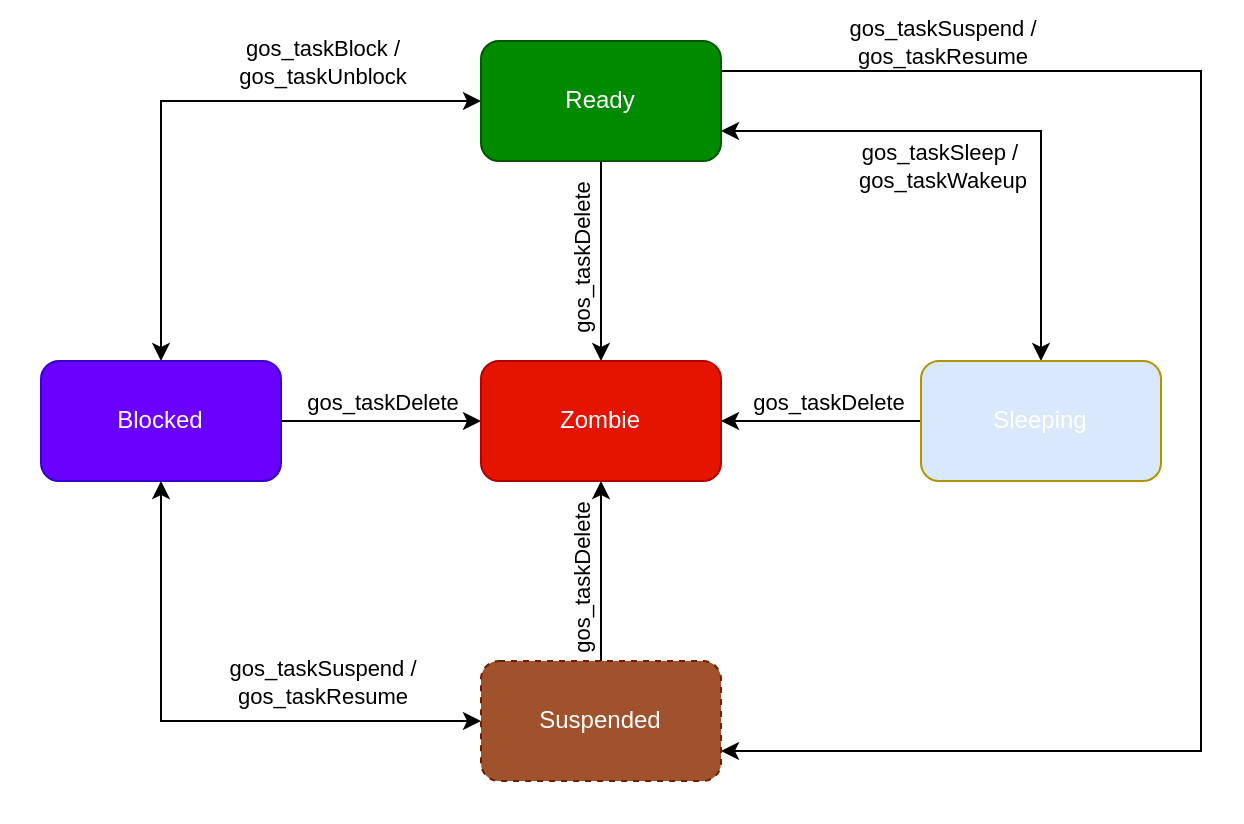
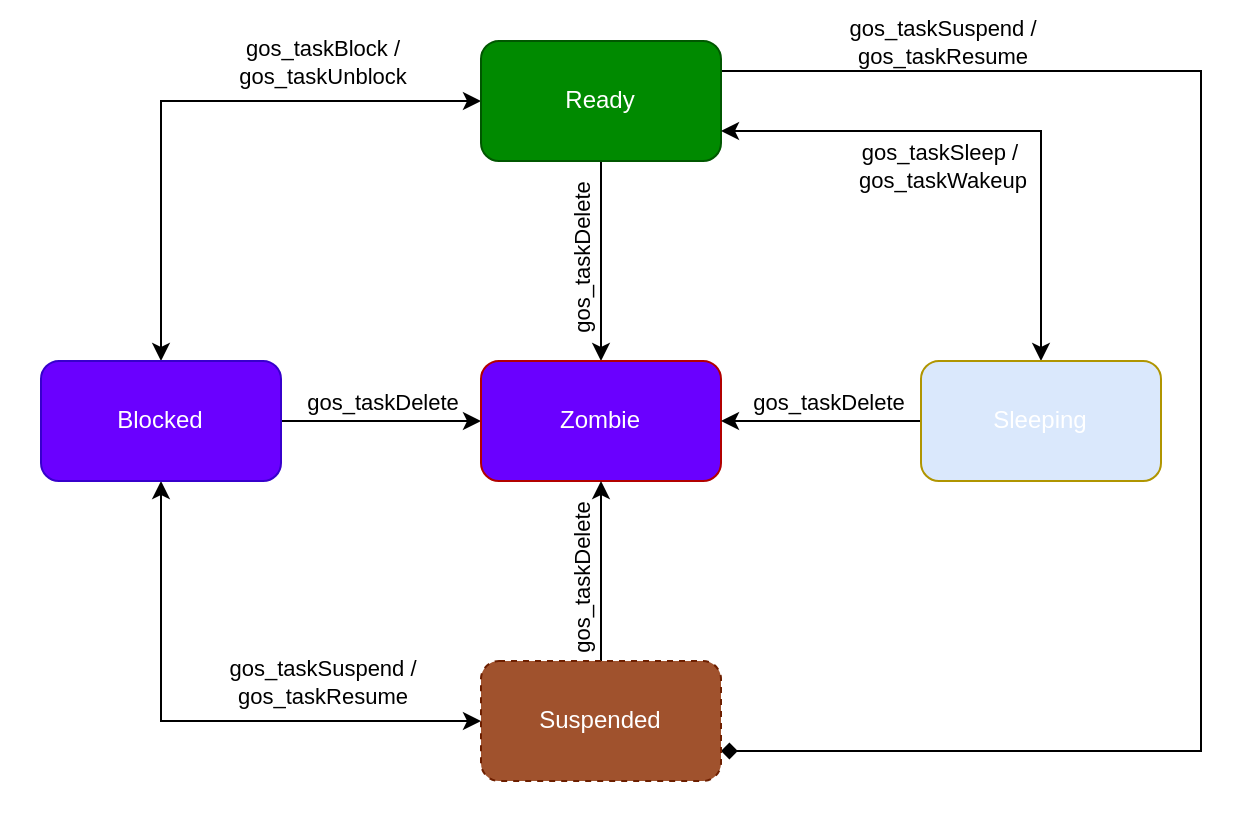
node "Zombie": fillcolor #e51400 -> #6a00ff
edge "Ready" -> "Suspended": arrowhead classic -> diamond
